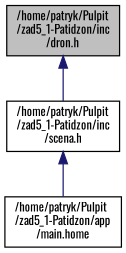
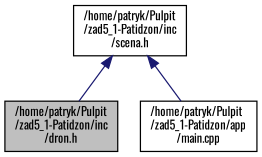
edge "/home/patryk/Pulpit /zad5_1-Patidzon/inc /scena.h" -> "/home/patryk/Pulpit /zad5_1-Patidzon/inc /dron.h": reversed
node "/home/patryk/Pulpit /zad5_1-Patidzon/app /main.home": label "/home/patryk/Pulpit /zad5_1-Patidzon/app /main.home" -> "/home/patryk/Pulpit /zad5_1-Patidzon/app /main.cpp"
